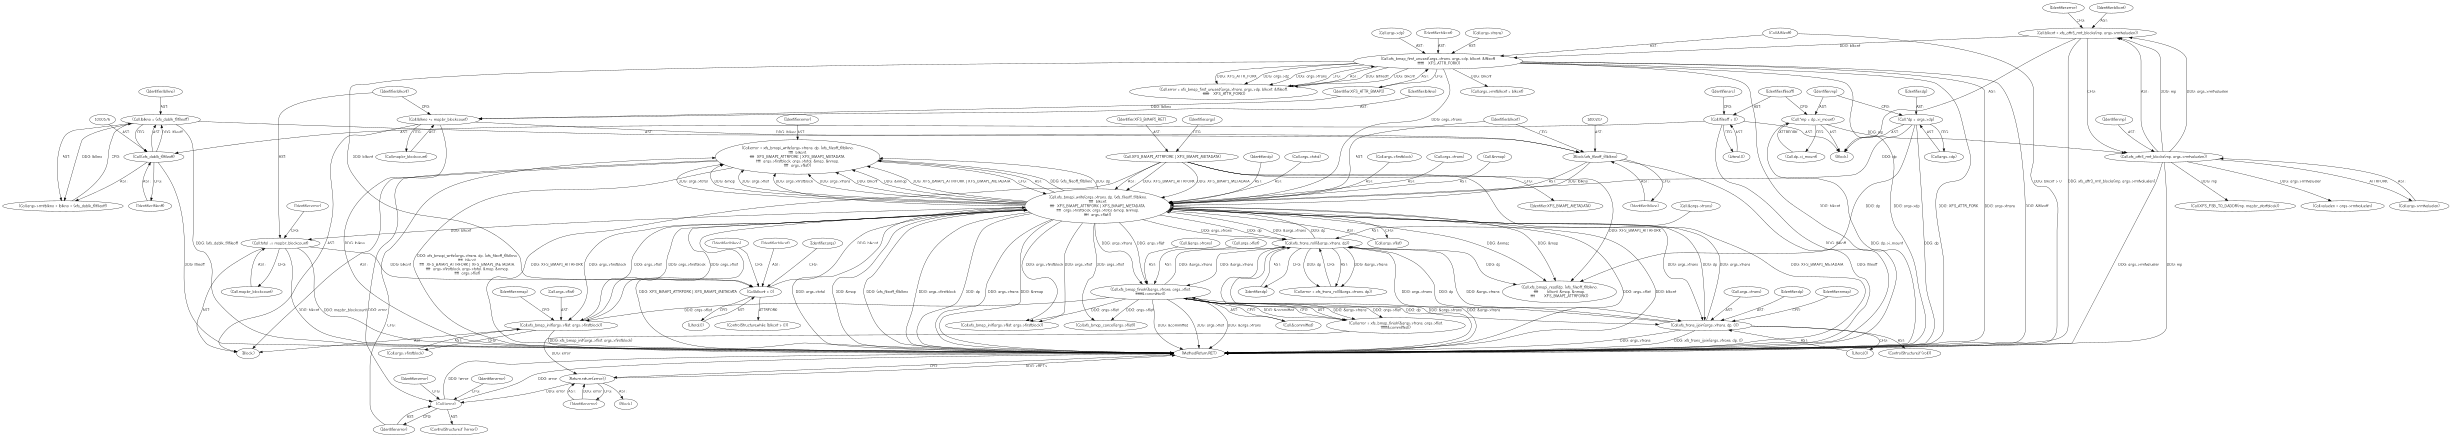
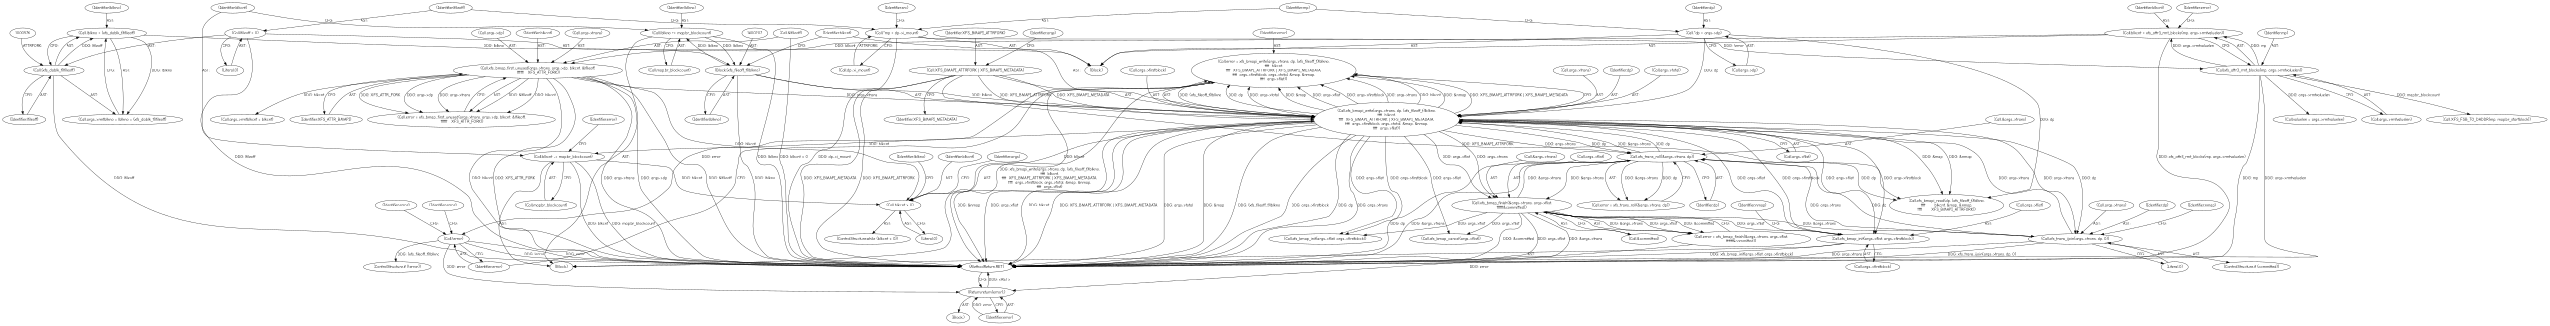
edge "(Identifier,src)" -> "(Call,lfileoff = 0)": now "(Identifier,src)" -> "(Call,*mp = dp->i_mount)"
edge "(Identifier,XFS_ATTR_BMAPI)" -> "(Call,lblkno += map.br_blockcount)": now "(Block,(xfs_fileoff_t)lblkno)" -> "(Call,lblkno += map.br_blockcount)"
node "(Identifier,XFS_BMAPI_RET)": label "(Identifier,XFS_BMAPI_RET)" -> "(Identifier,XFS_BMAPI_ATTRFORK)"
edge "1000576" -> "(Call,(xfs_dablk_t)lfileoff)": label "AST: " -> "ATTRFORK: "
edge "(Call,lblkno = (xfs_dablk_t)lfileoff)" -> "(Block,(xfs_fileoff_t)lblkno)": label "AST: " -> "DDG: lblkno"
edge "(Call,*mp = dp->i_mount)" -> "(Call,xfs_attr3_rmt_blocks(mp, args->rmtvaluelen))": label "DDG: mp" -> "DDG: !error"
node "(Call,&nmap)": removed
edge "(Call,xfs_attr3_rmt_blocks(mp, args->rmtvaluelen))" -> "(Call,XFS_FSB_TO_DADDR(mp, map.br_startblock))": label "DDG: mp" -> "DDG: map.br_blockcount"
edge "(Call,xfs_attr3_rmt_blocks(mp, args->rmtvaluelen))" -> "(Call,args->rmtvaluelen)": label "ATTRFORK: " -> "CFG: "
node "(Call,total -= map.br_blockcount)": label "(Call,total -= map.br_blockcount)" -> "(Call,blkcnt -= map.br_blockcount)"
edge "(Block,(xfs_fileoff_t)lblkno)" -> "(MethodReturn,RET)": label "DDG: lfileoff" -> "DDG: lblkno"
edge "(Call,xfs_trans_roll(&args->trans, dp))" -> "(Call,xfs_trans_ijoin(args->trans, dp, 0))": removed, label "DDG: &args->trans"
edge "(Call,blkcnt > 0)" -> "(ControlStructure,while (blkcnt > 0))": label "ATTRFORK: " -> "AST: "
edge "(Call,lblkno = (xfs_dablk_t)lfileoff)" -> "(MethodReturn,RET)": removed, label "DDG: (xfs_dablk_t)lfileoff"
edge "(Call,*dp = args->dp)" -> "(MethodReturn,RET)": removed, label "DDG: dp"
node "(ControlStructure,if (roll))": label "(ControlStructure,if (roll))" -> "(ControlStructure,if (committed))"
edge "(Return,return(error);)" -> "(Call,!error)": reversed
edge "(Call,!error)" -> "(ControlStructure,if (!error))": label "AST: " -> "DDG: (xfs_fileoff_t)lblkno"
